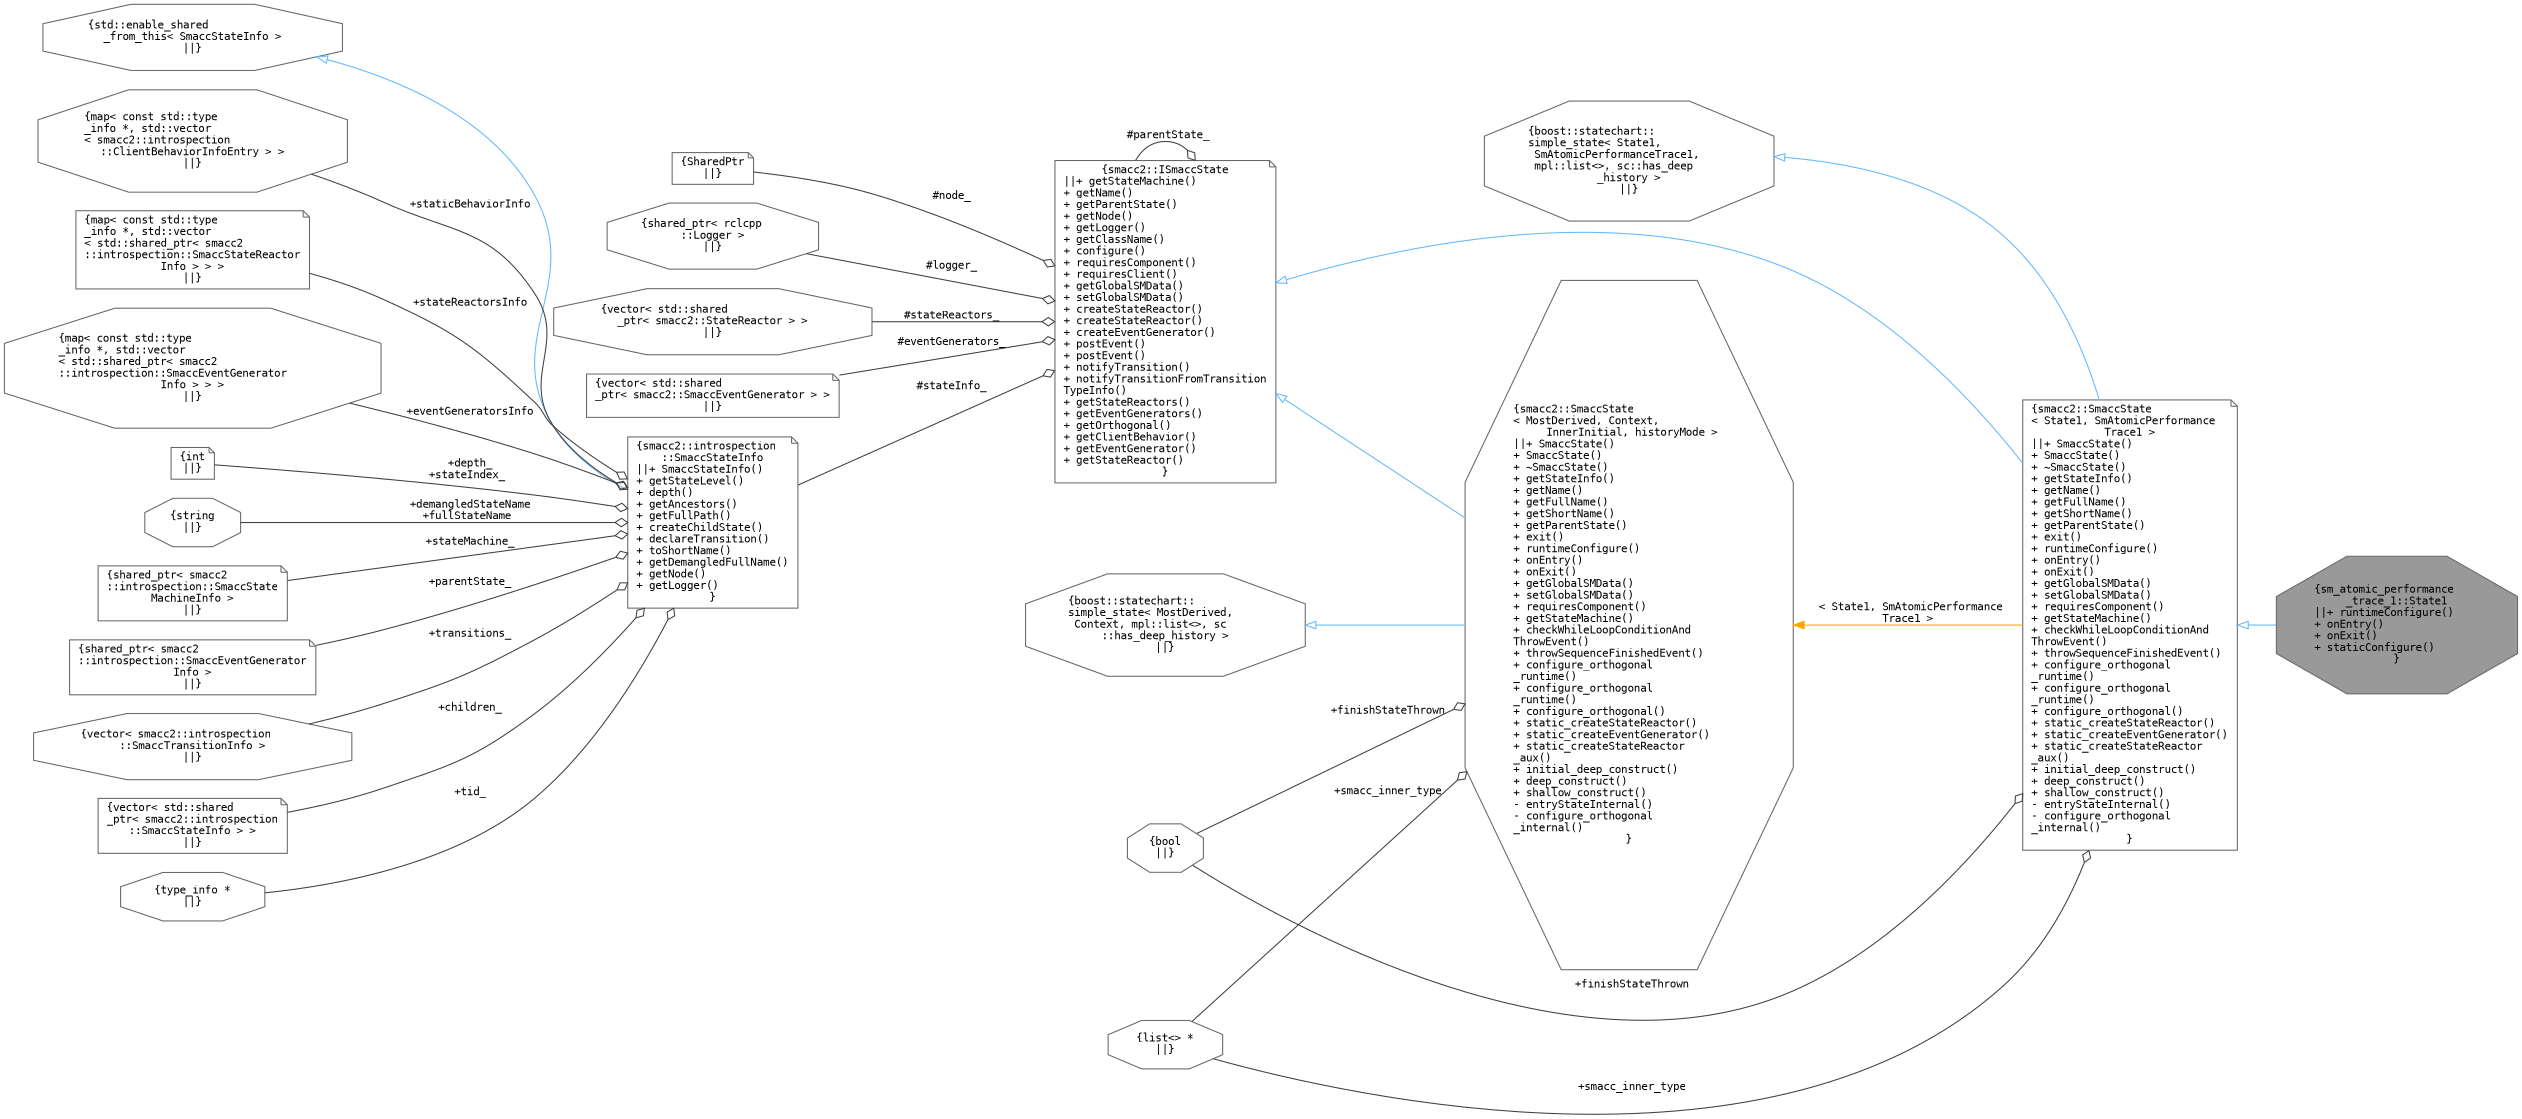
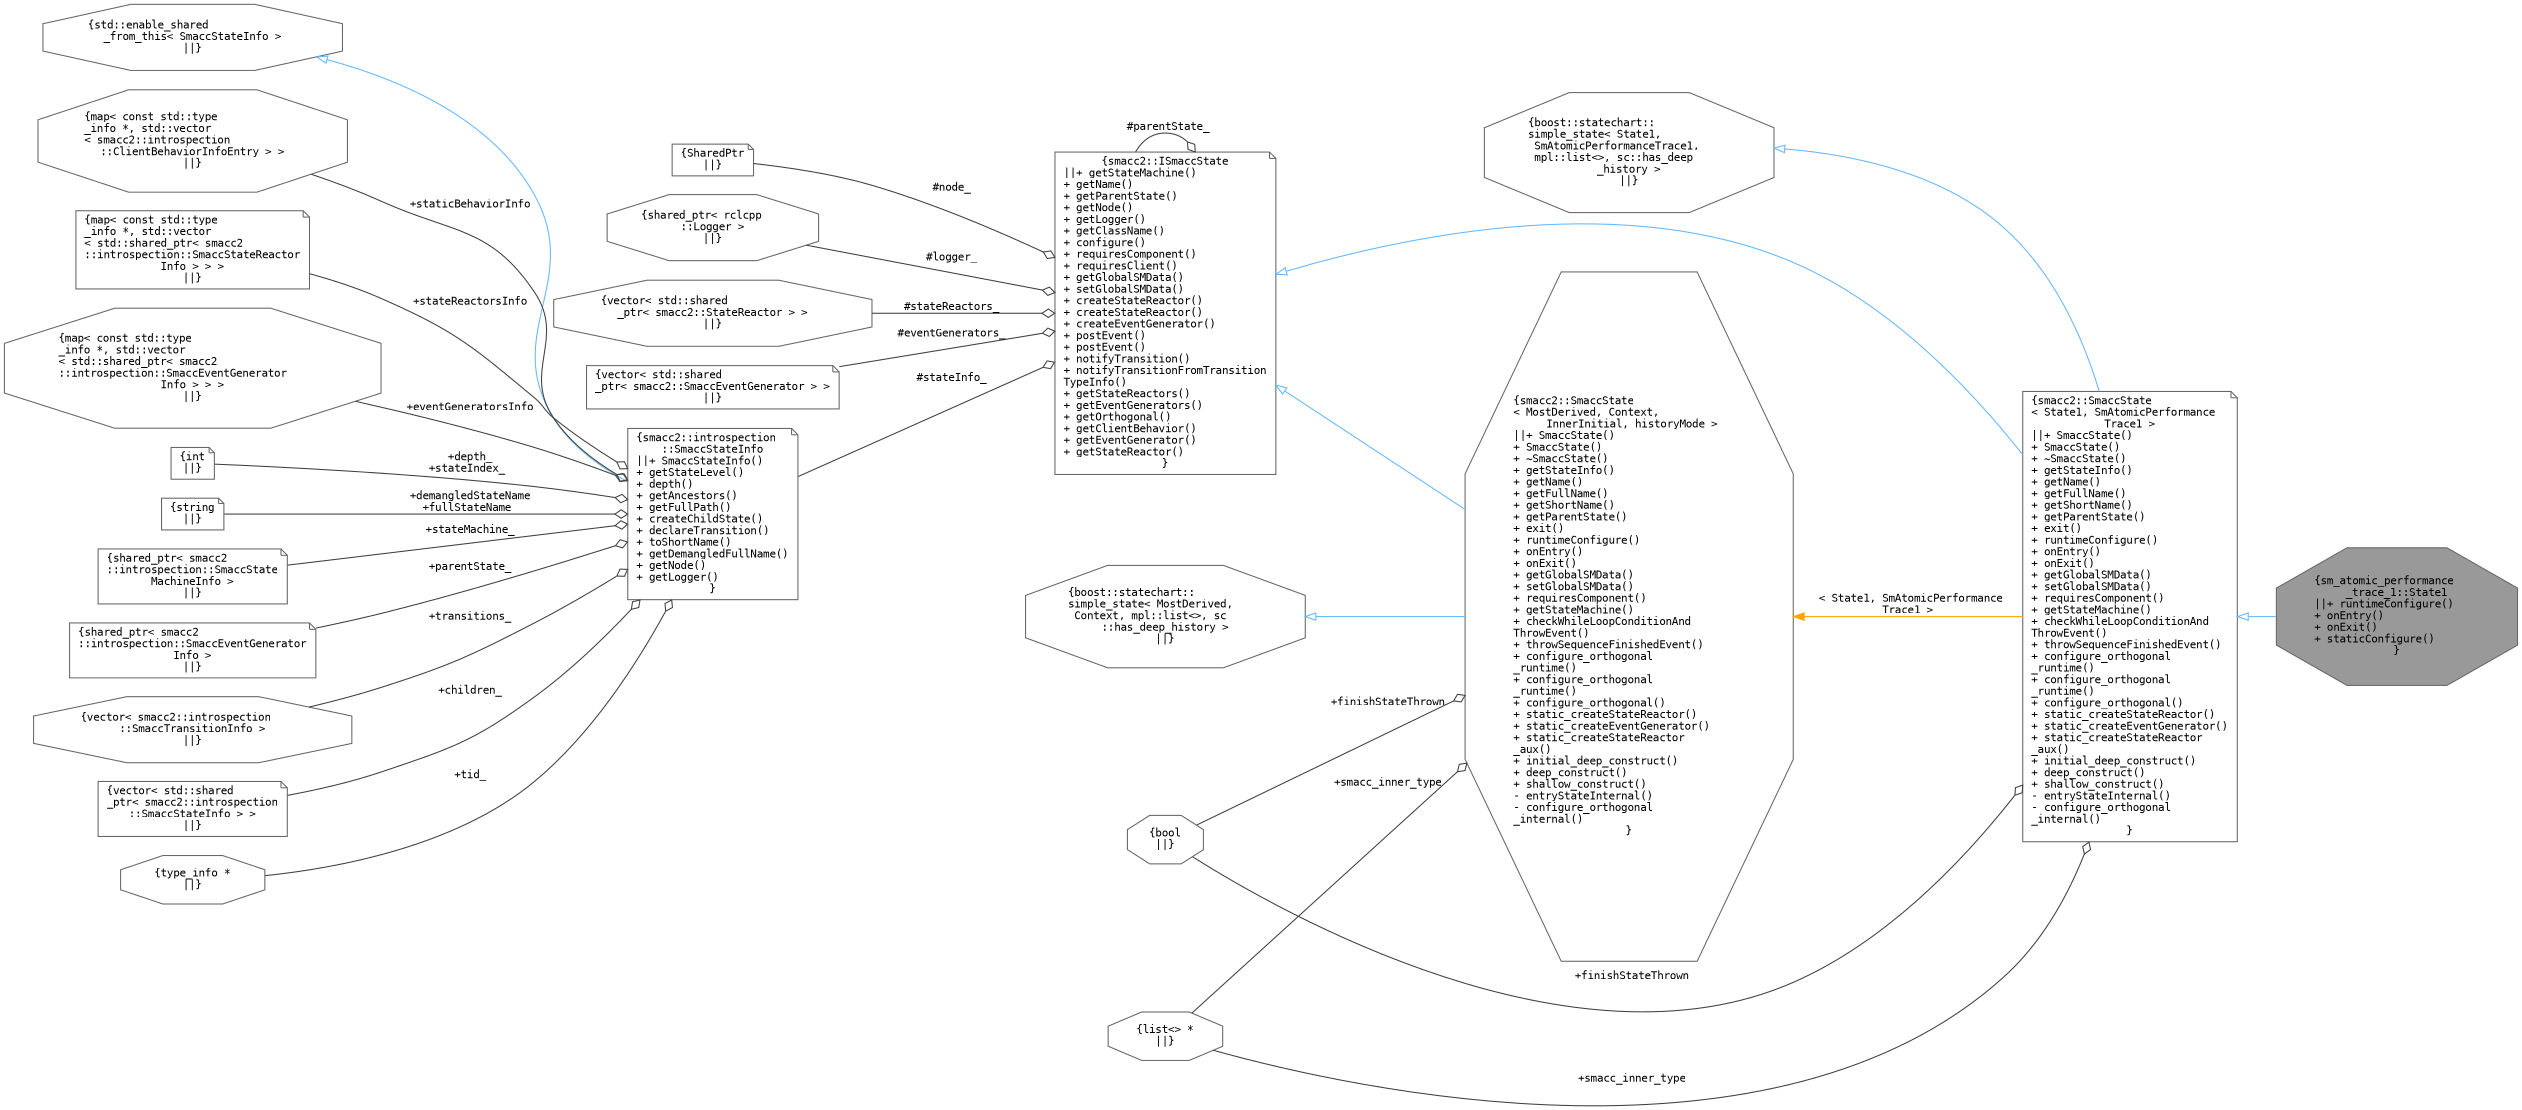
node "{string ||}": shape octagon -> note
